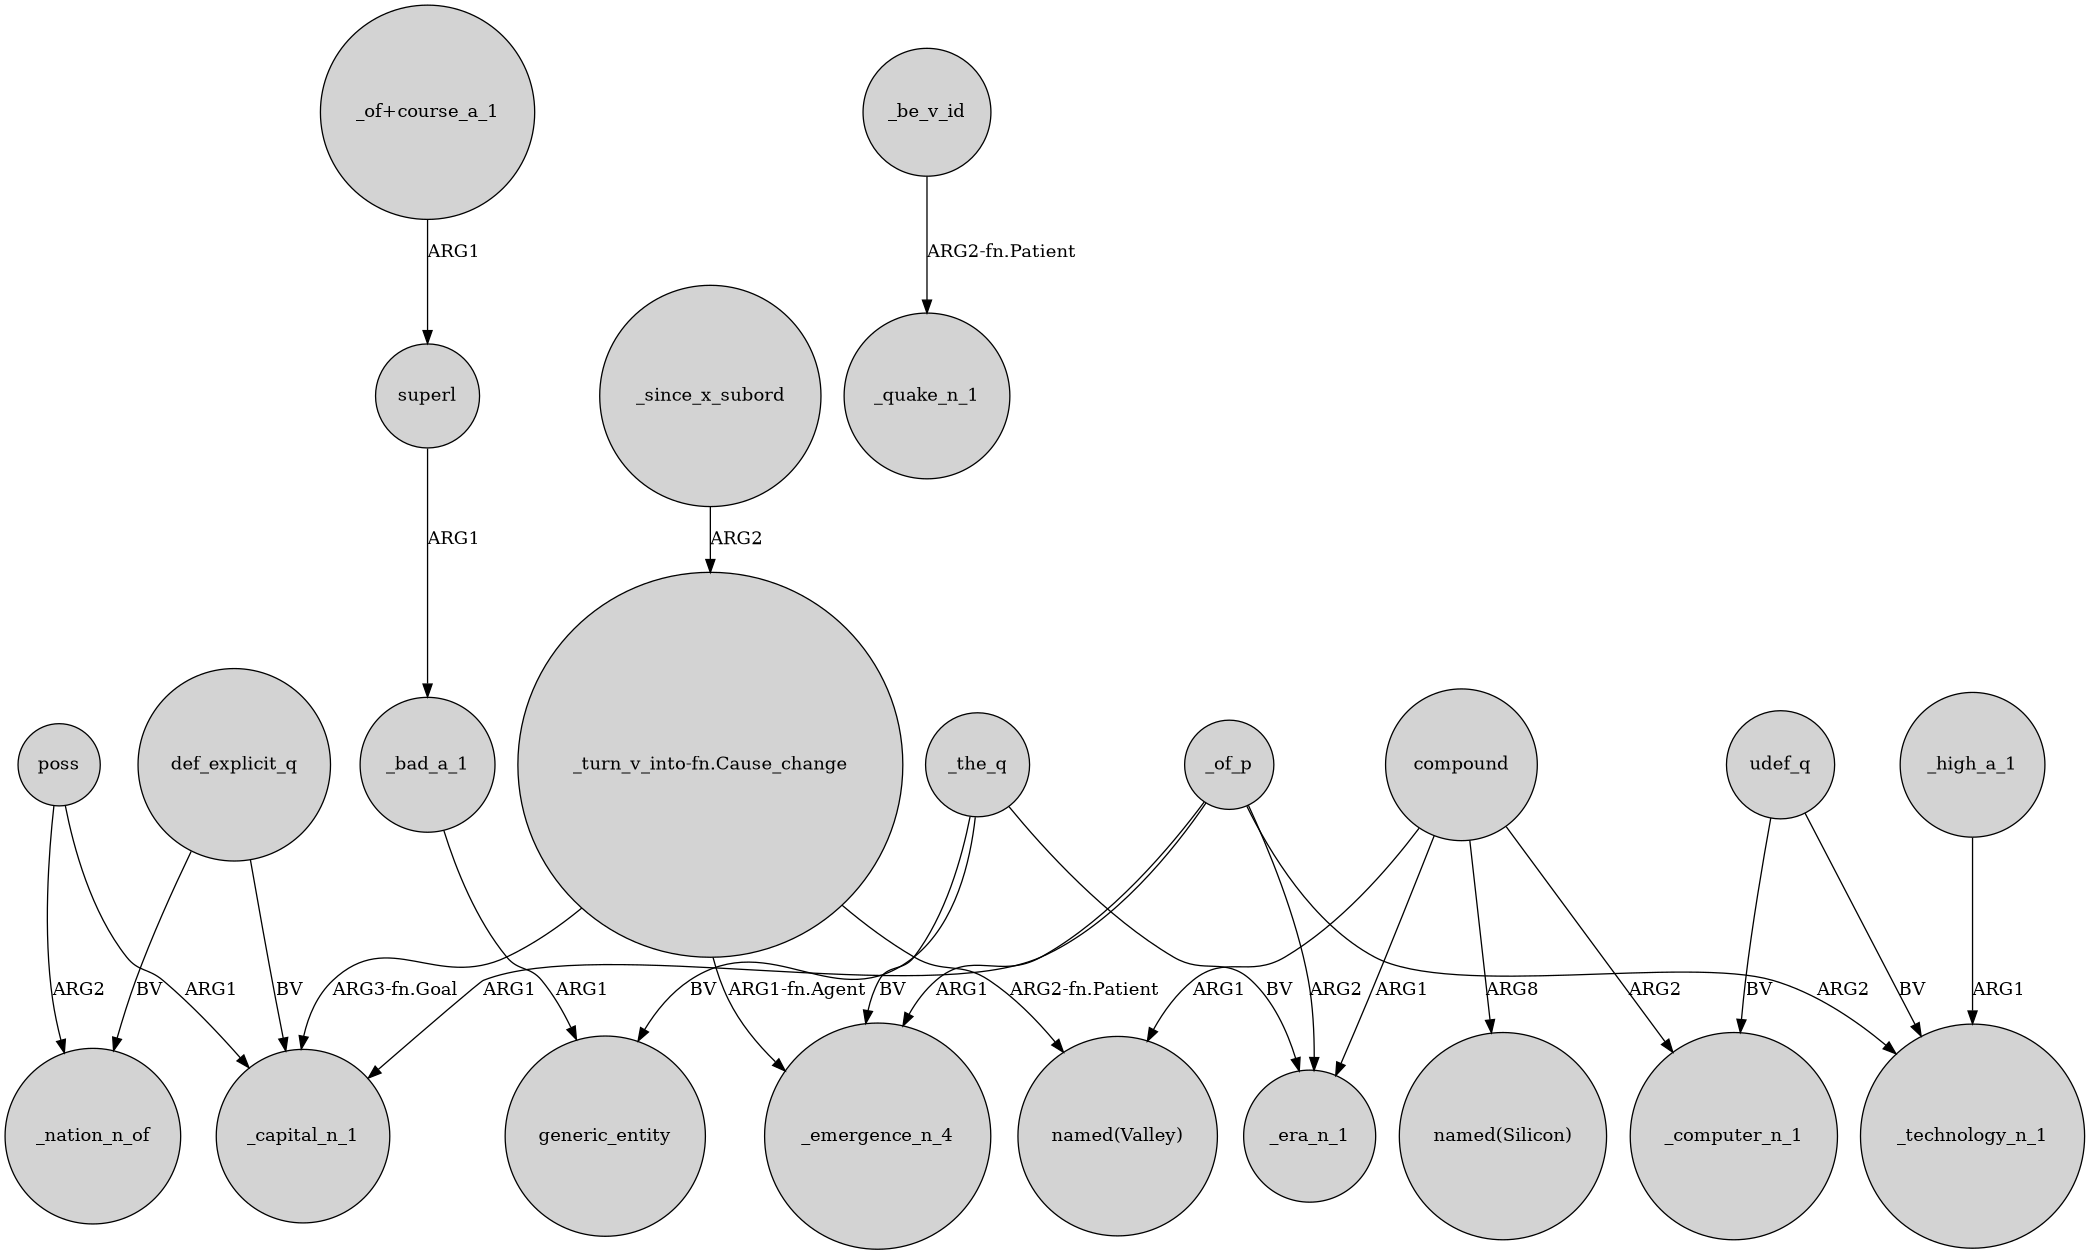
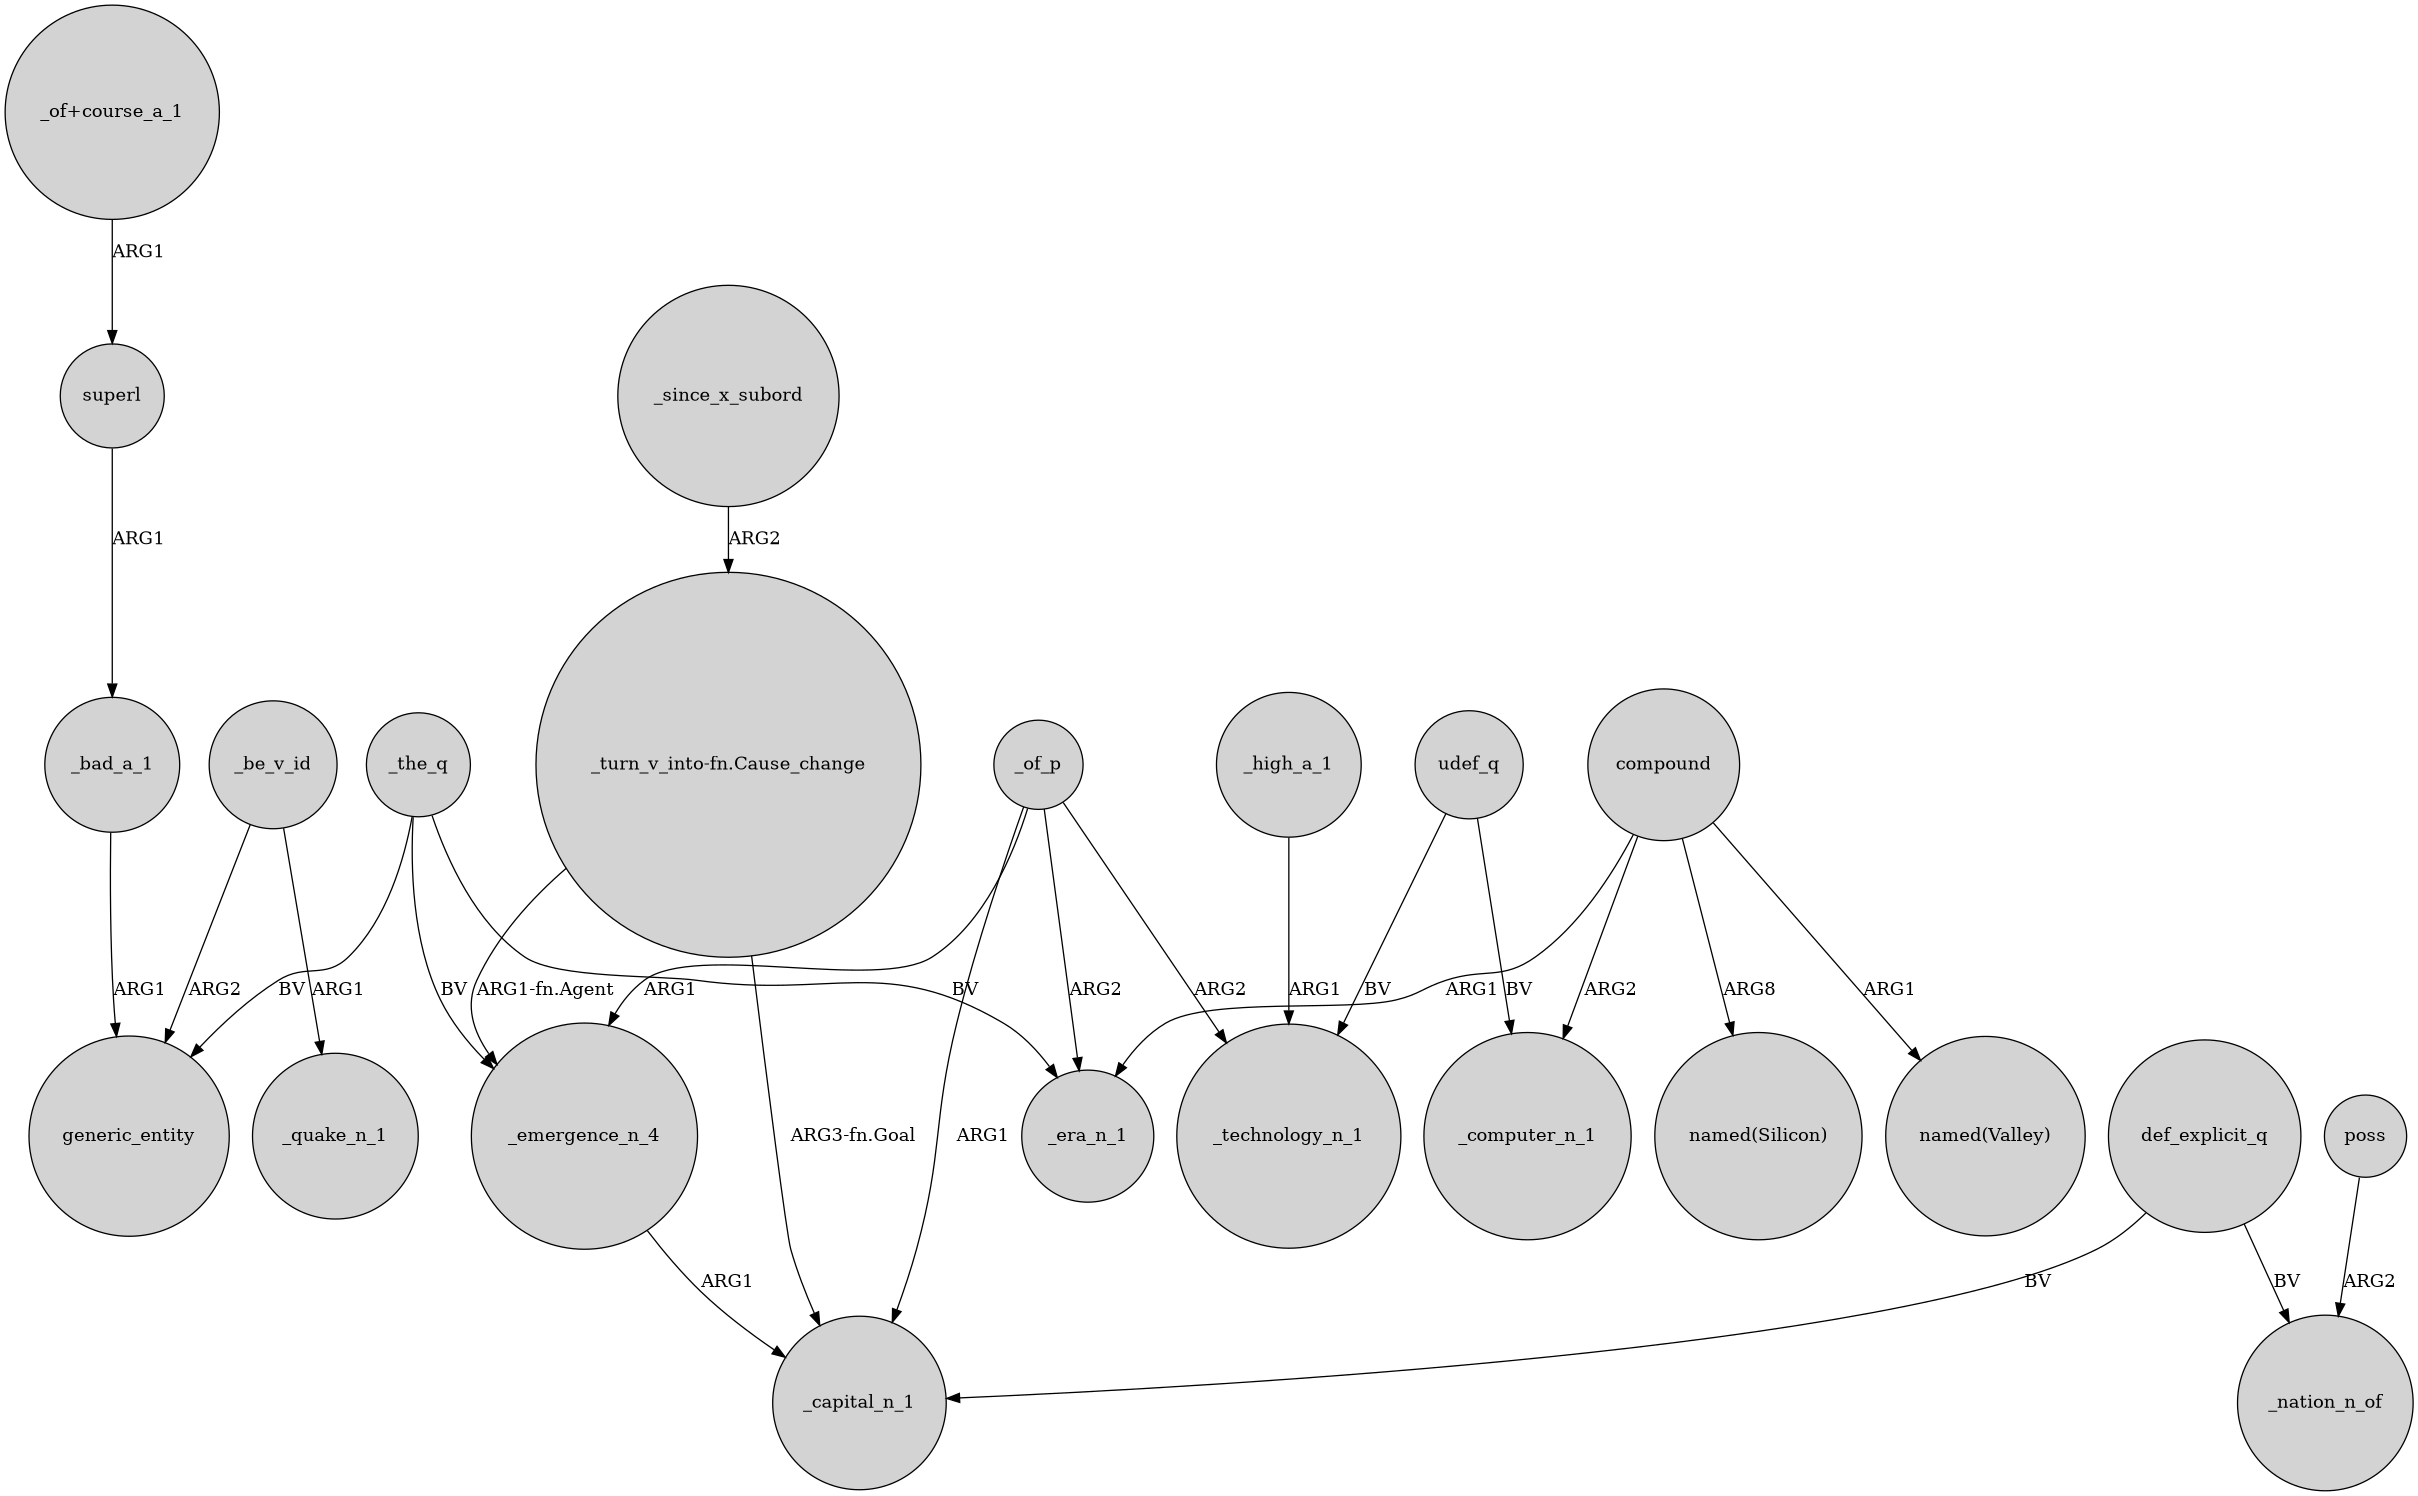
edge "_be_v_id" -> "_quake_n_1": label "ARG2-fn.Patient" -> "ARG1"
edge "_be_v_id" -> "generic_entity": added, label "ARG2"
edge "poss" -> "_capital_n_1": now "_emergence_n_4" -> "_capital_n_1"
edge "_turn_v_into-fn.Cause_change" -> "named(Valley)": removed, label "ARG2-fn.Patient"
